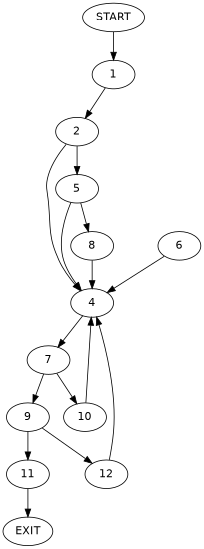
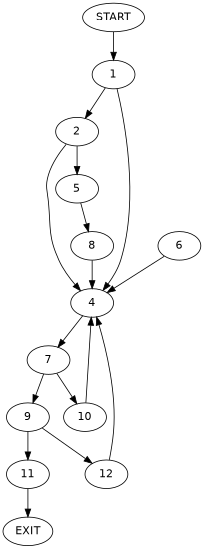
edge "5" -> "4": now "1" -> "4"
